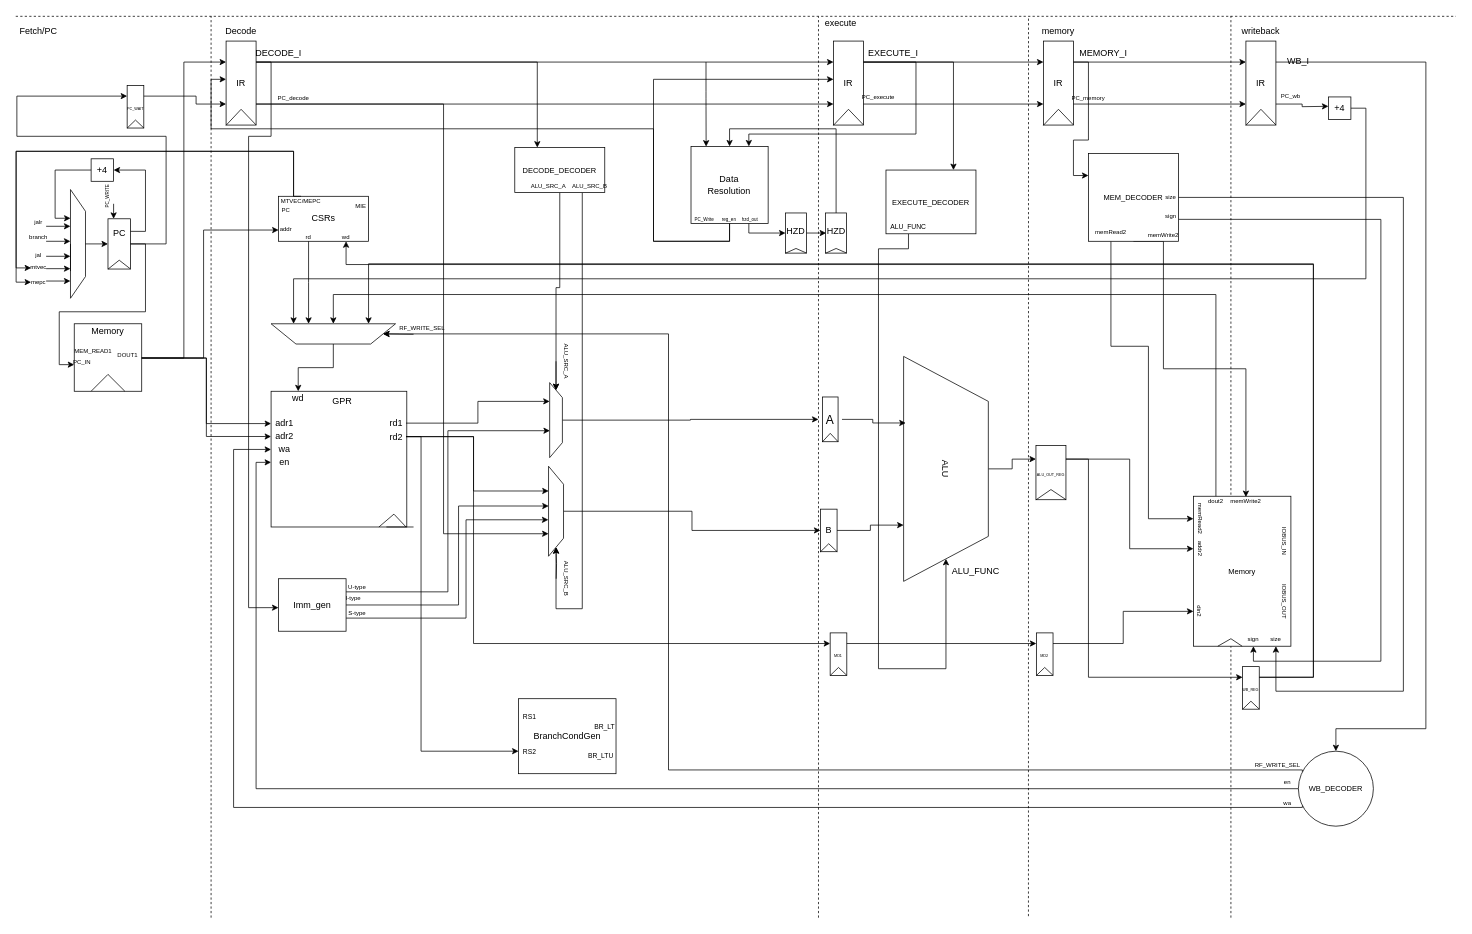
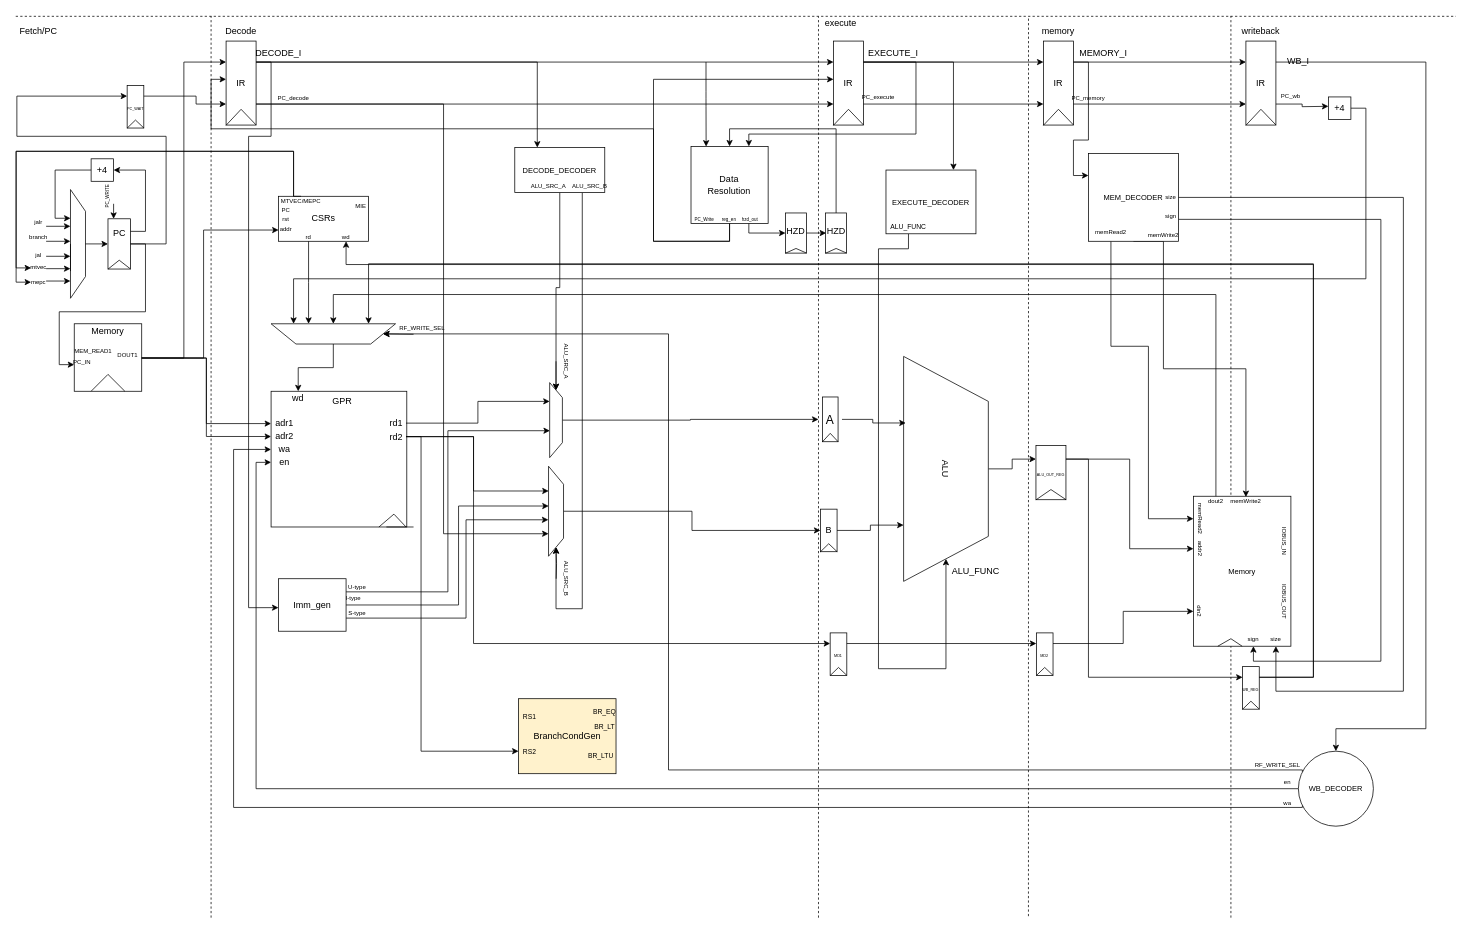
node "rst": added
node "BR_EQ": added
node "BranchCondGen": fillcolor #ffffff -> #fff2cc
